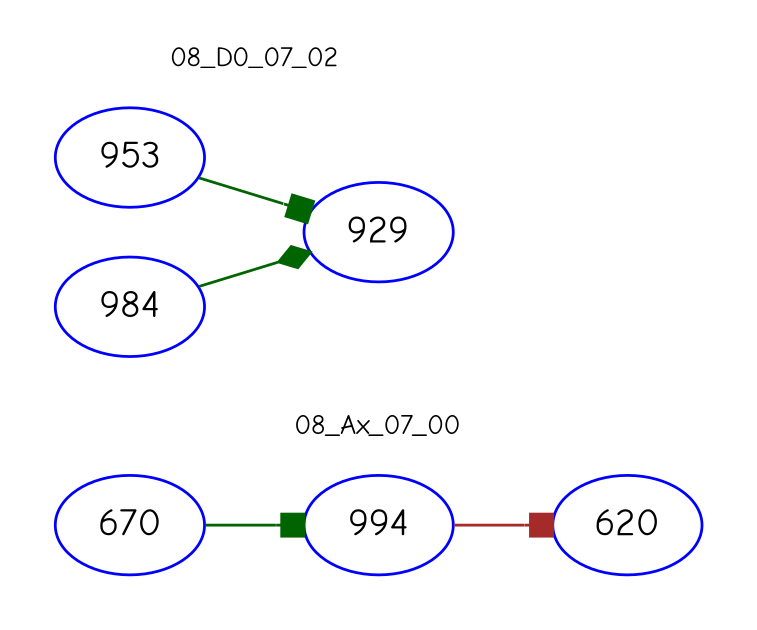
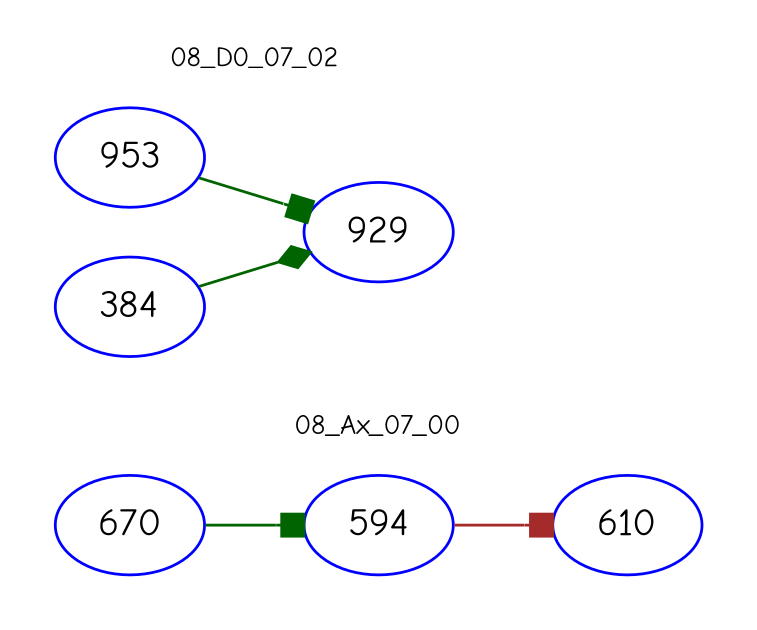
node "984": label "984" -> "384"
node "994": label "994" -> "594"
node "620": label "620" -> "610"
